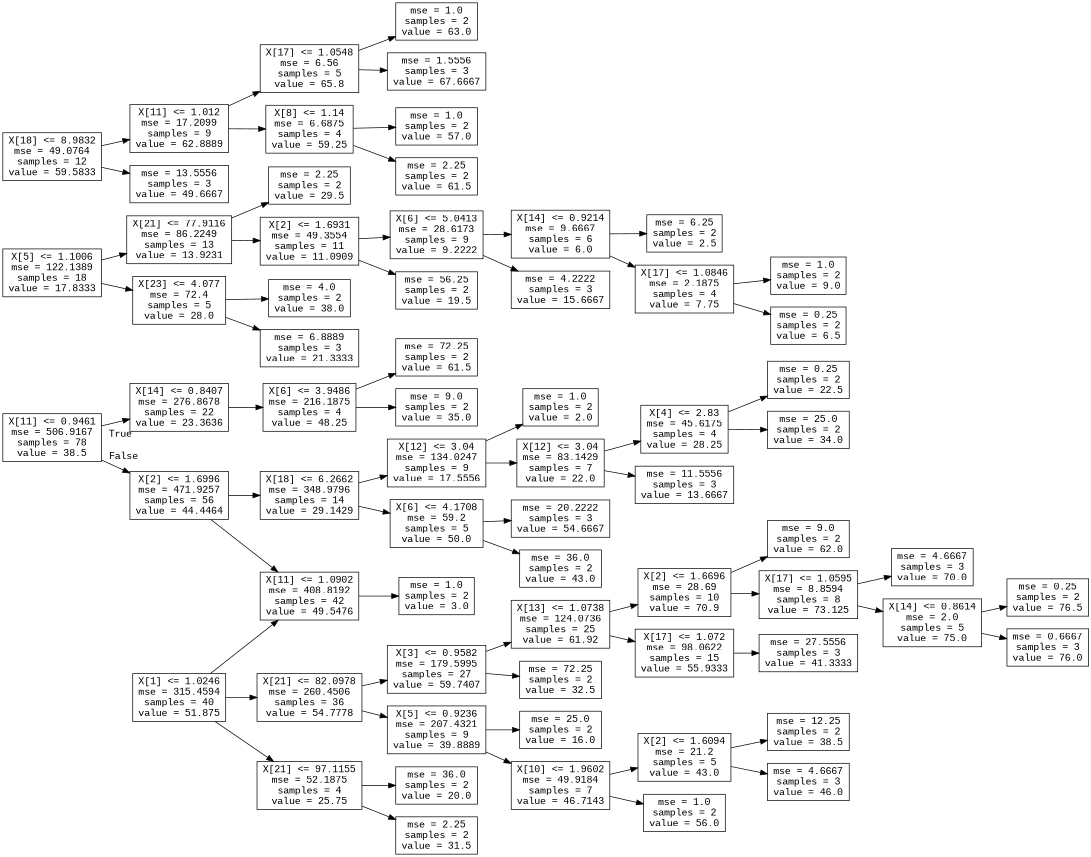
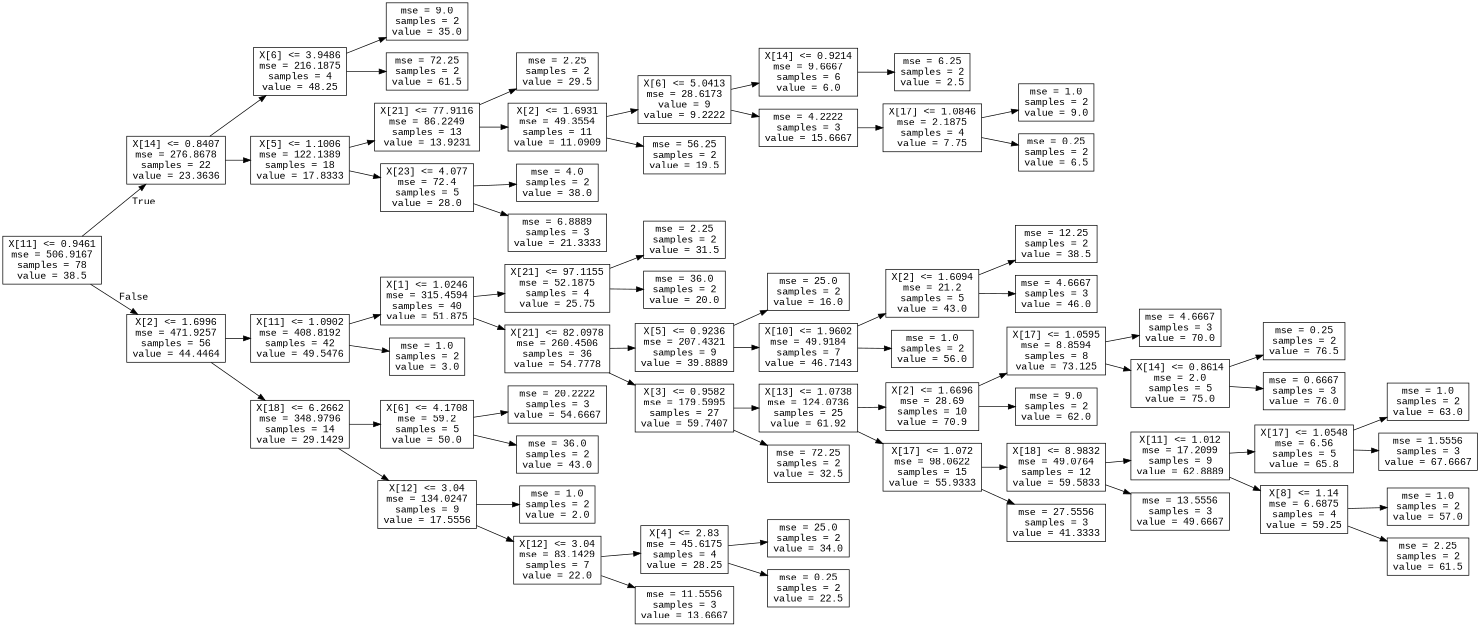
edge "X[14] <= 0.8407 mse = 276.8678 samples = 22 value = 23.3636" -> "X[5] <= 1.1006 mse = 122.1389 samples = 18 value = 17.8333": added
node "X[6] <= 5.0413 mse = 28.6173 samples = 9 value = 9.2222": label "X[6] <= 5.0413 mse = 28.6173 samples = 9 value = 9.2222" -> "X[6] <= 5.0413 mse = 28.6173 value = 9 value = 9.2222"
edge "X[14] <= 0.9214 mse = 9.6667 samples = 6 value = 6.0" -> "X[17] <= 1.0846 mse = 2.1875 samples = 4 value = 7.75": now "mse = 4.2222 samples = 3 value = 15.6667" -> "X[17] <= 1.0846 mse = 2.1875 samples = 4 value = 7.75"
edge "X[17] <= 1.072 mse = 98.0622 samples = 15 value = 55.9333" -> "X[18] <= 8.9832 mse = 49.0764 samples = 12 value = 59.5833": added
edge "X[1] <= 1.0246 mse = 315.4594 samples = 40 value = 51.875" -> "X[11] <= 1.0902 mse = 408.8192 samples = 42 value = 49.5476": reversed
